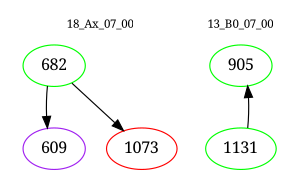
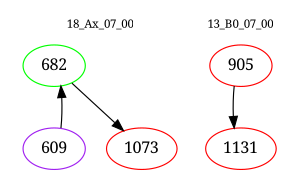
node "905": color green -> red
edge "682" -> "609": reversed
edge "1131" -> "905": reversed
node "1131": color green -> red
